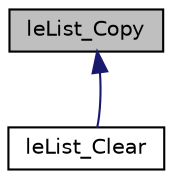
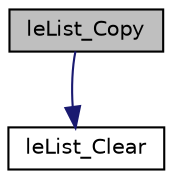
edge "leList_Clear" -> "leList_Copy": reversed
